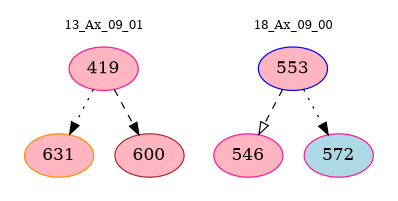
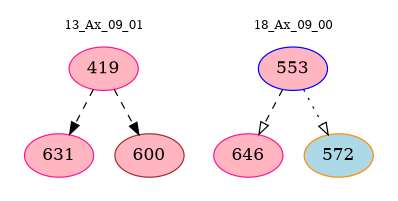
edge "419" -> "631": style dotted -> dashed
edge "553" -> "572": arrowhead normal -> onormal
node "631": color darkorange -> deeppink
node "546": label "546" -> "646"
node "572": color deeppink -> darkorange
